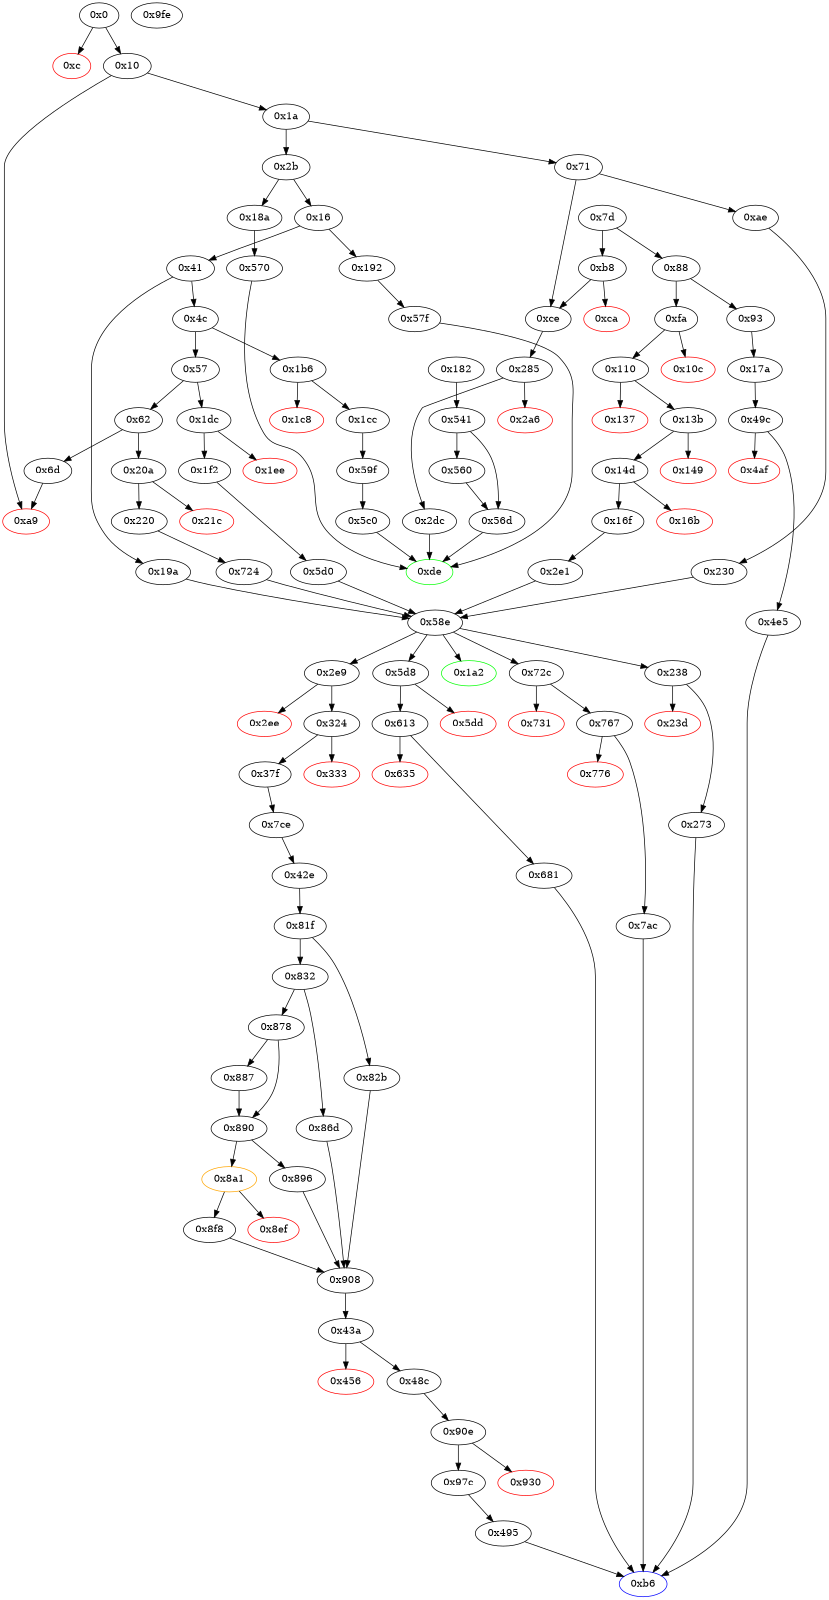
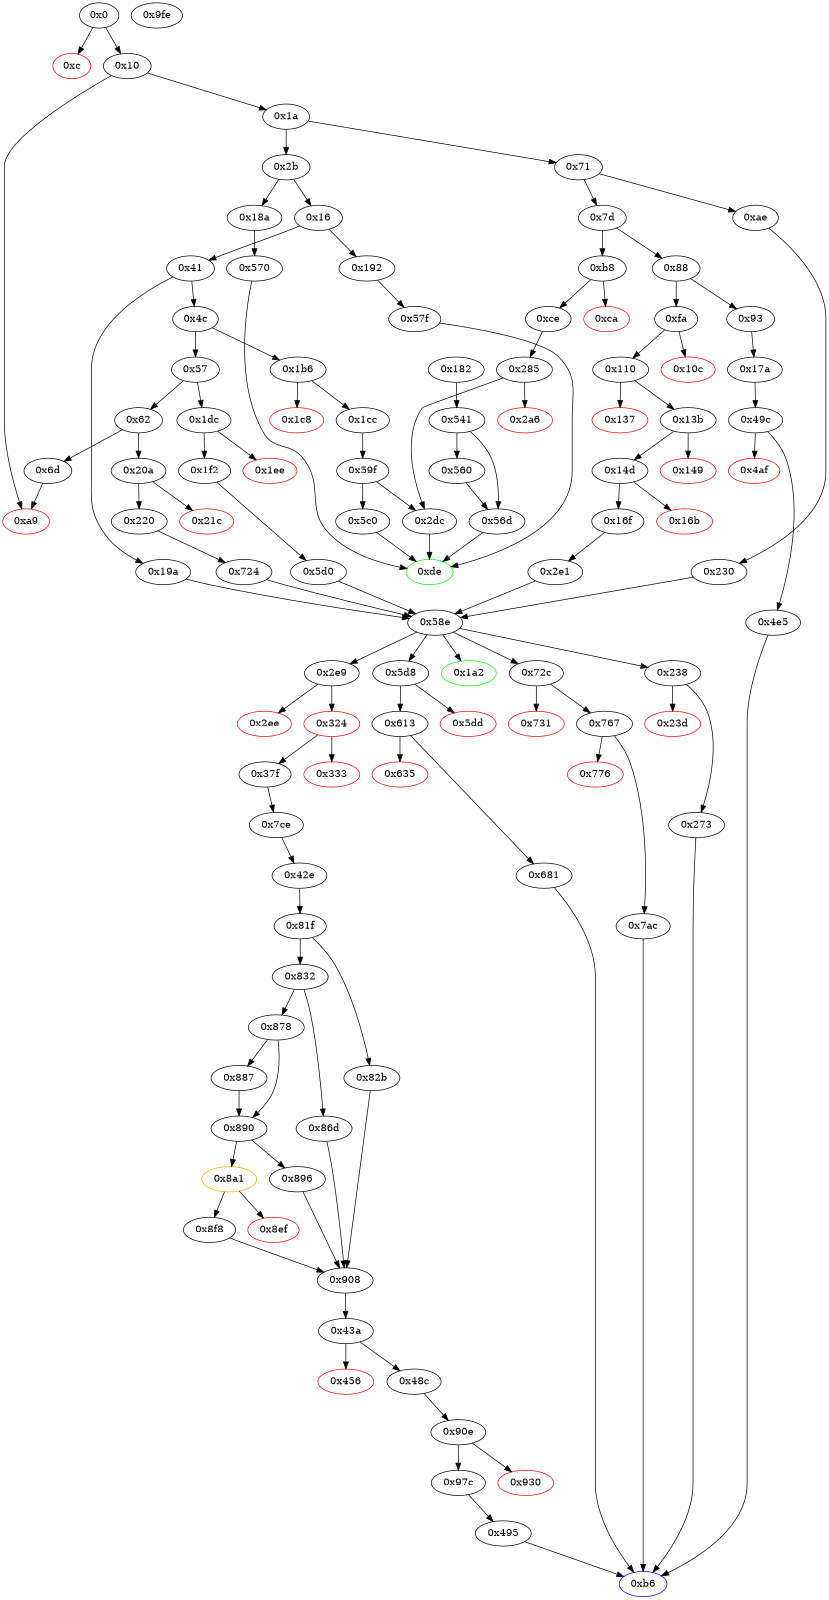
edge "0x71" -> "0xce": now "0x71" -> "0x7d"
edge "0x59f" -> "0x2dc": added
node "0x324": color black -> red
